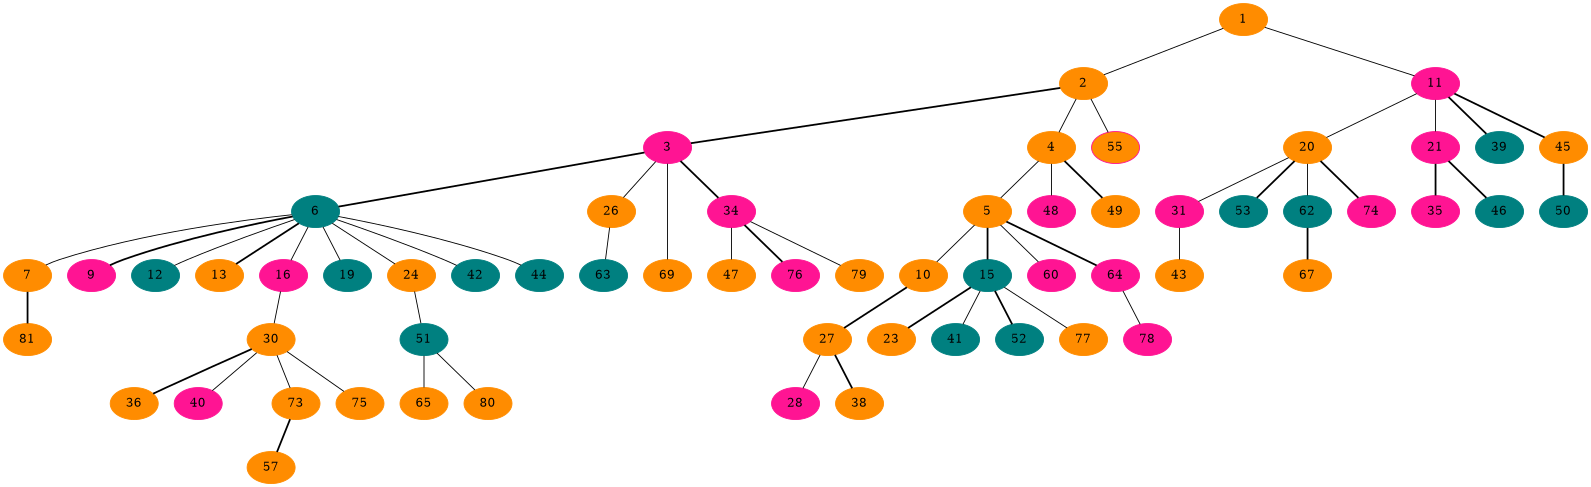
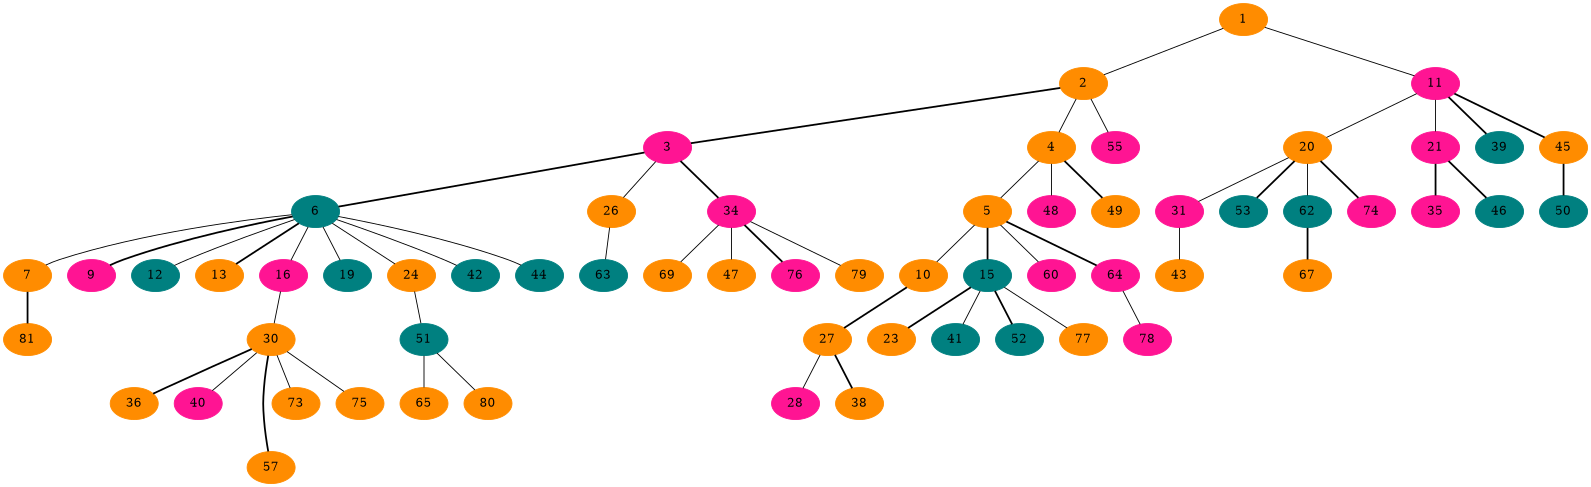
node "55": fillcolor darkorange -> deeppink
edge "3" -- "69": now "34" -- "69"
edge "73" -- "57": now "30" -- "57"
